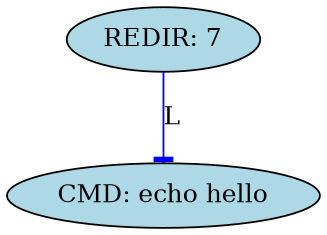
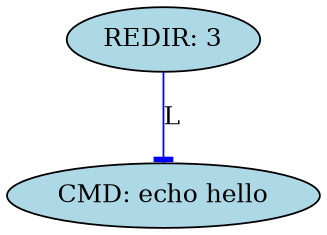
node "REDIR: 7": label "REDIR: 7" -> "REDIR: 3"
